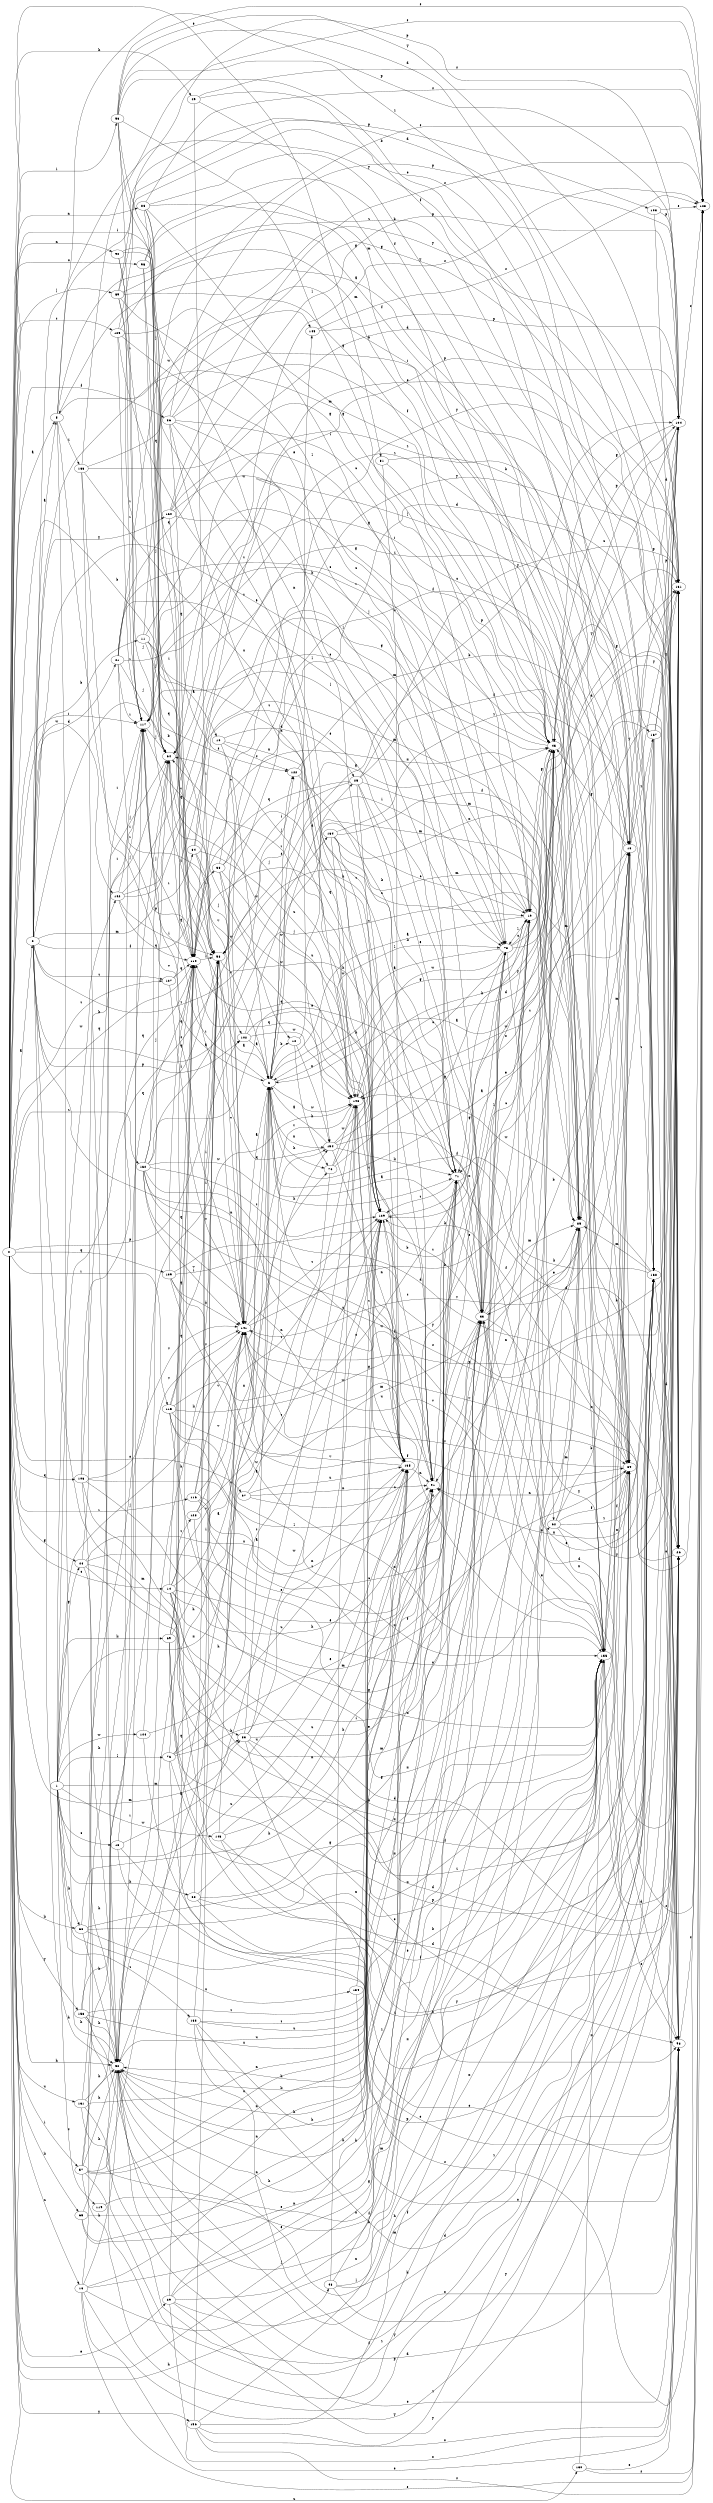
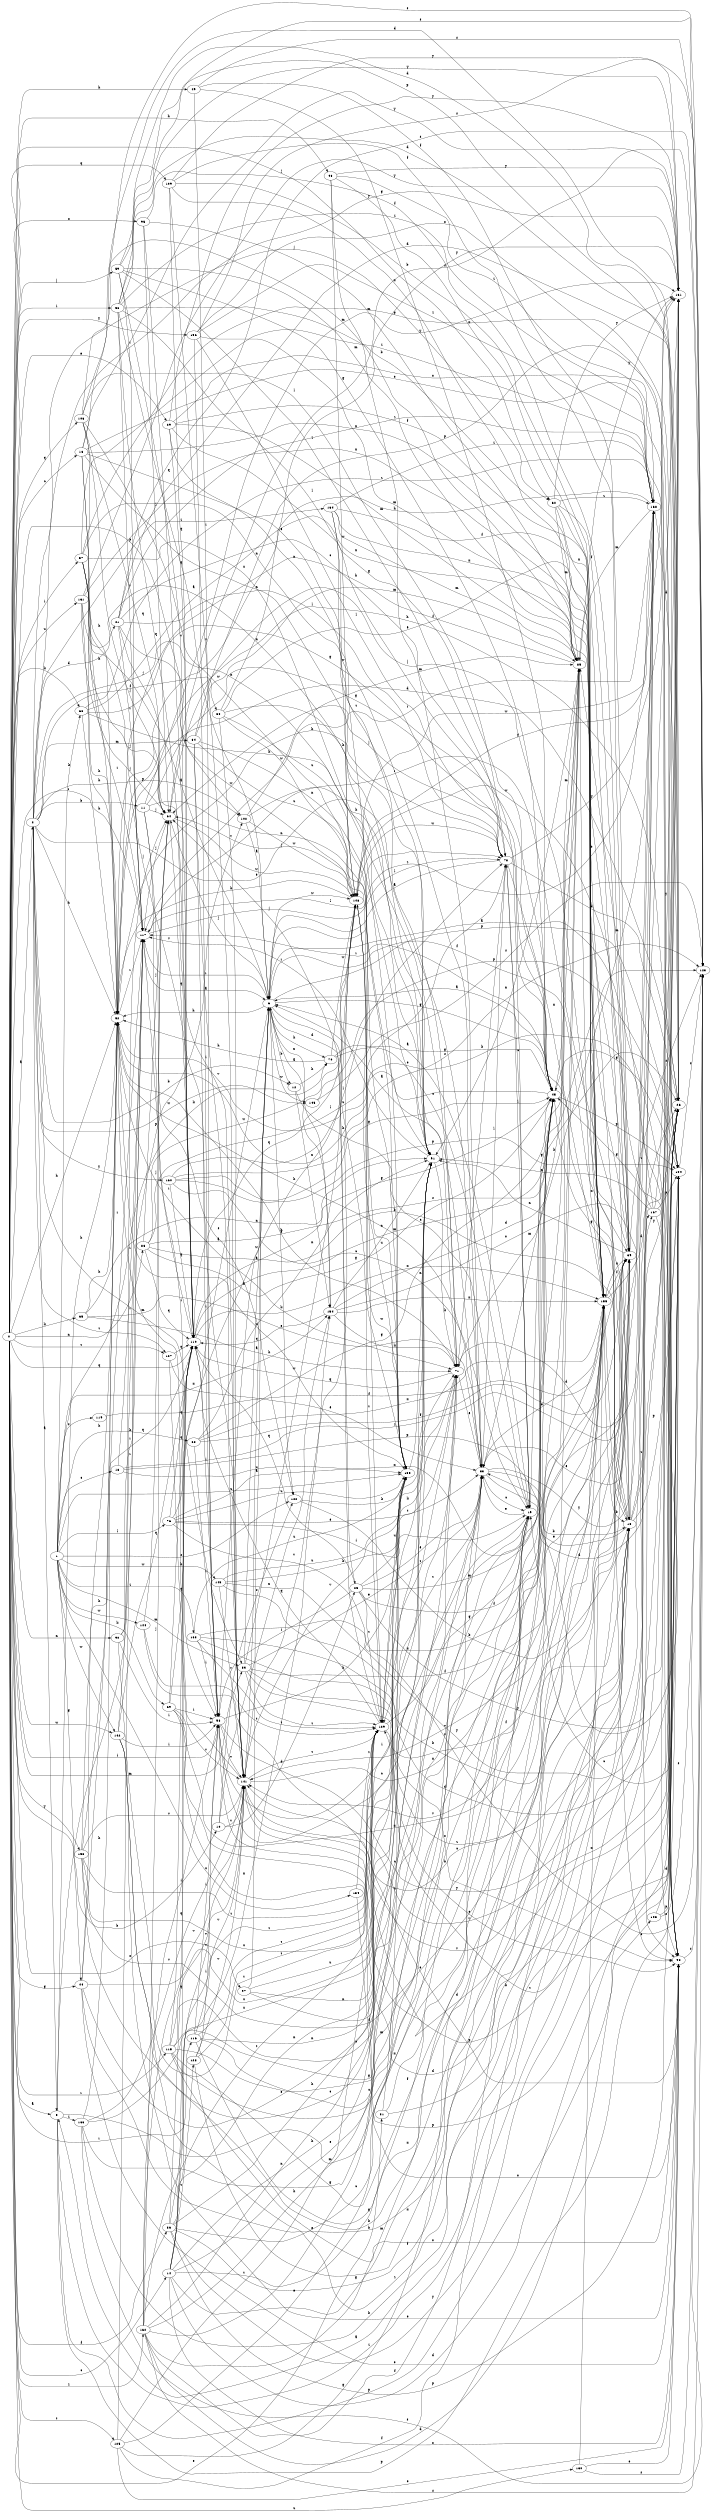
edge "84" -> "91": added, label "n"
